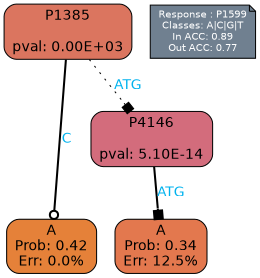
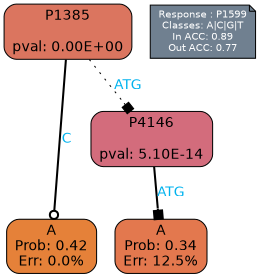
node "P1385 pval: 0.00E+03": label "P1385 pval: 0.00E+03" -> "P1385 pval: 0.00E+00"
